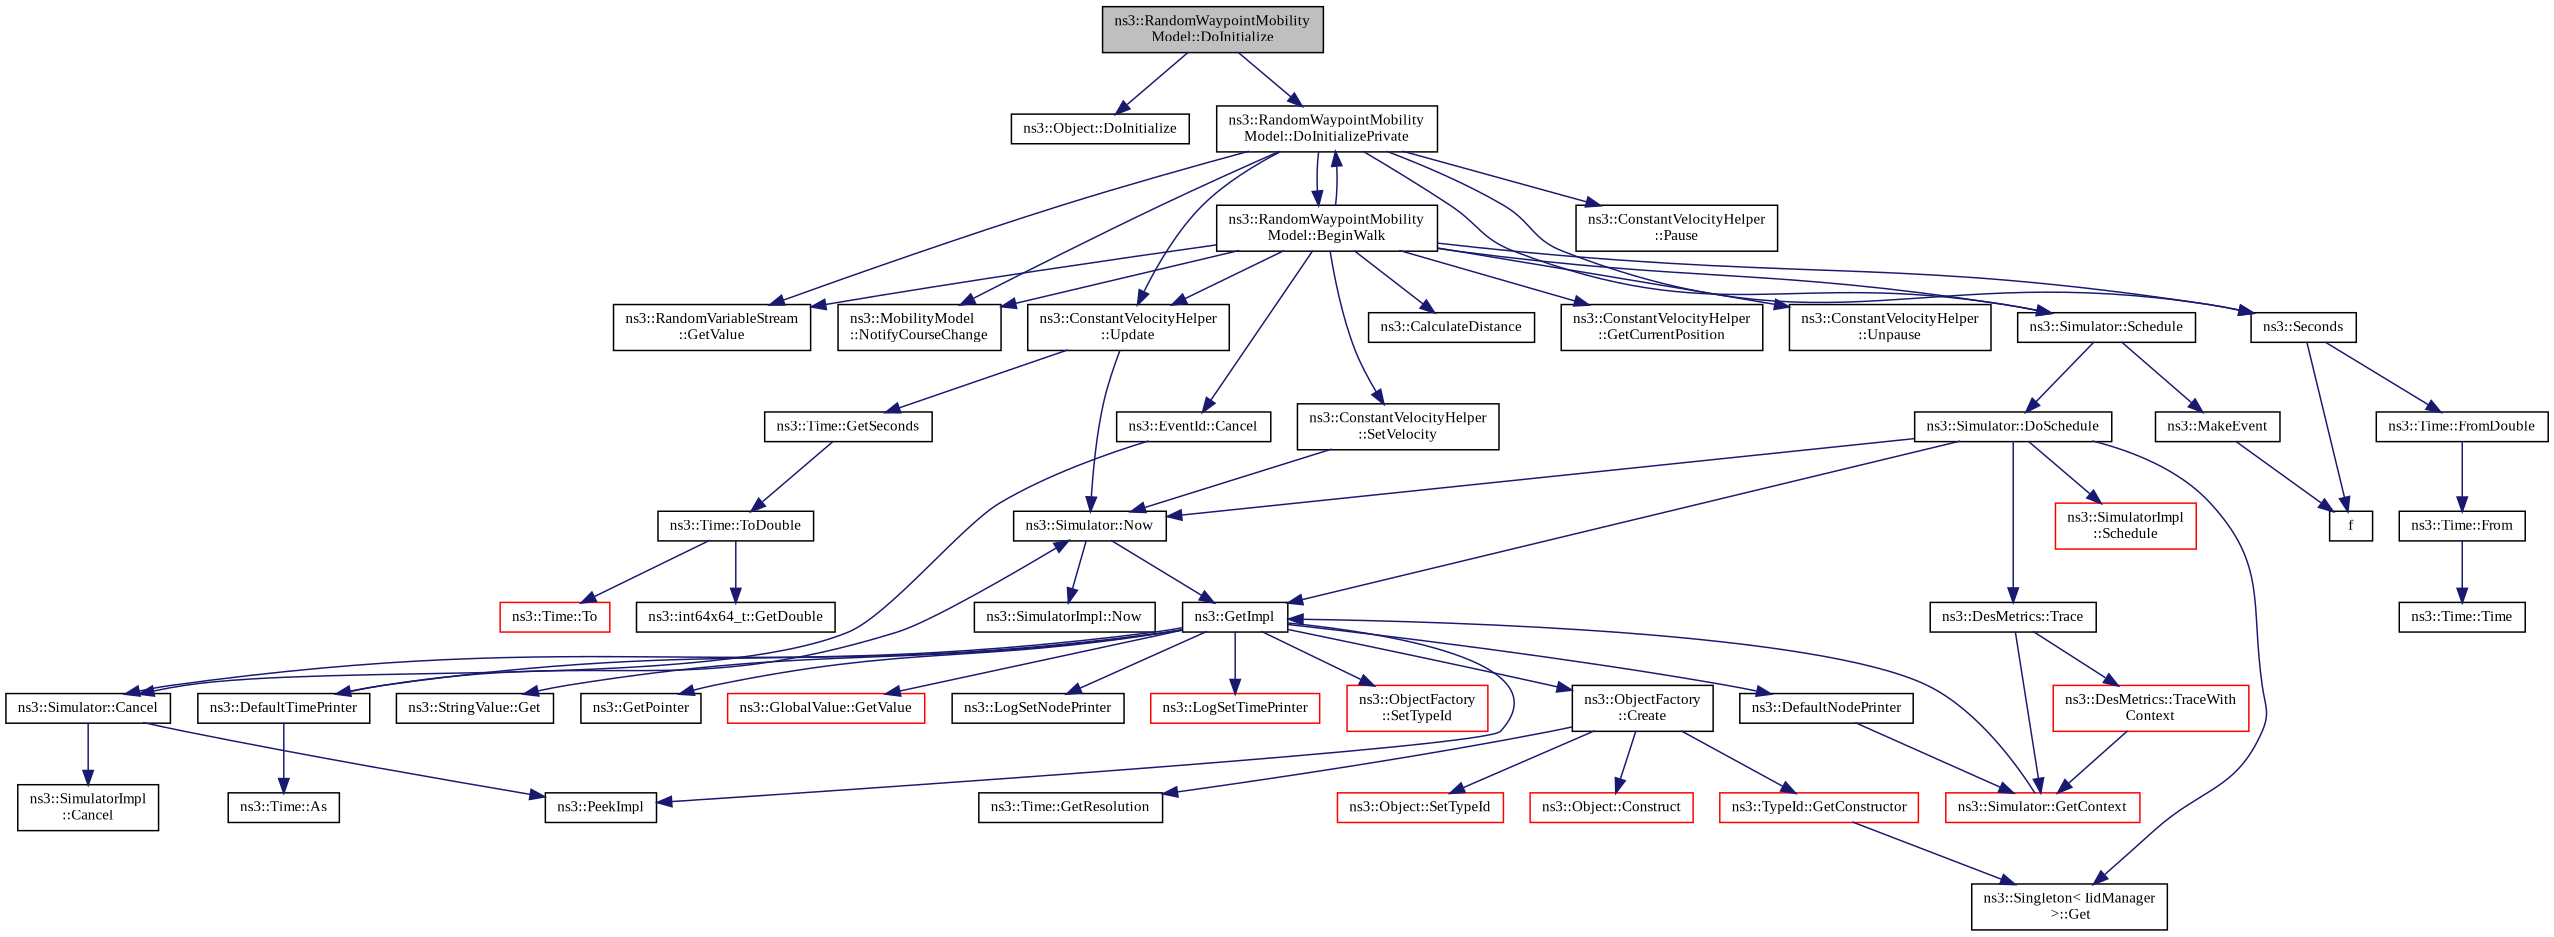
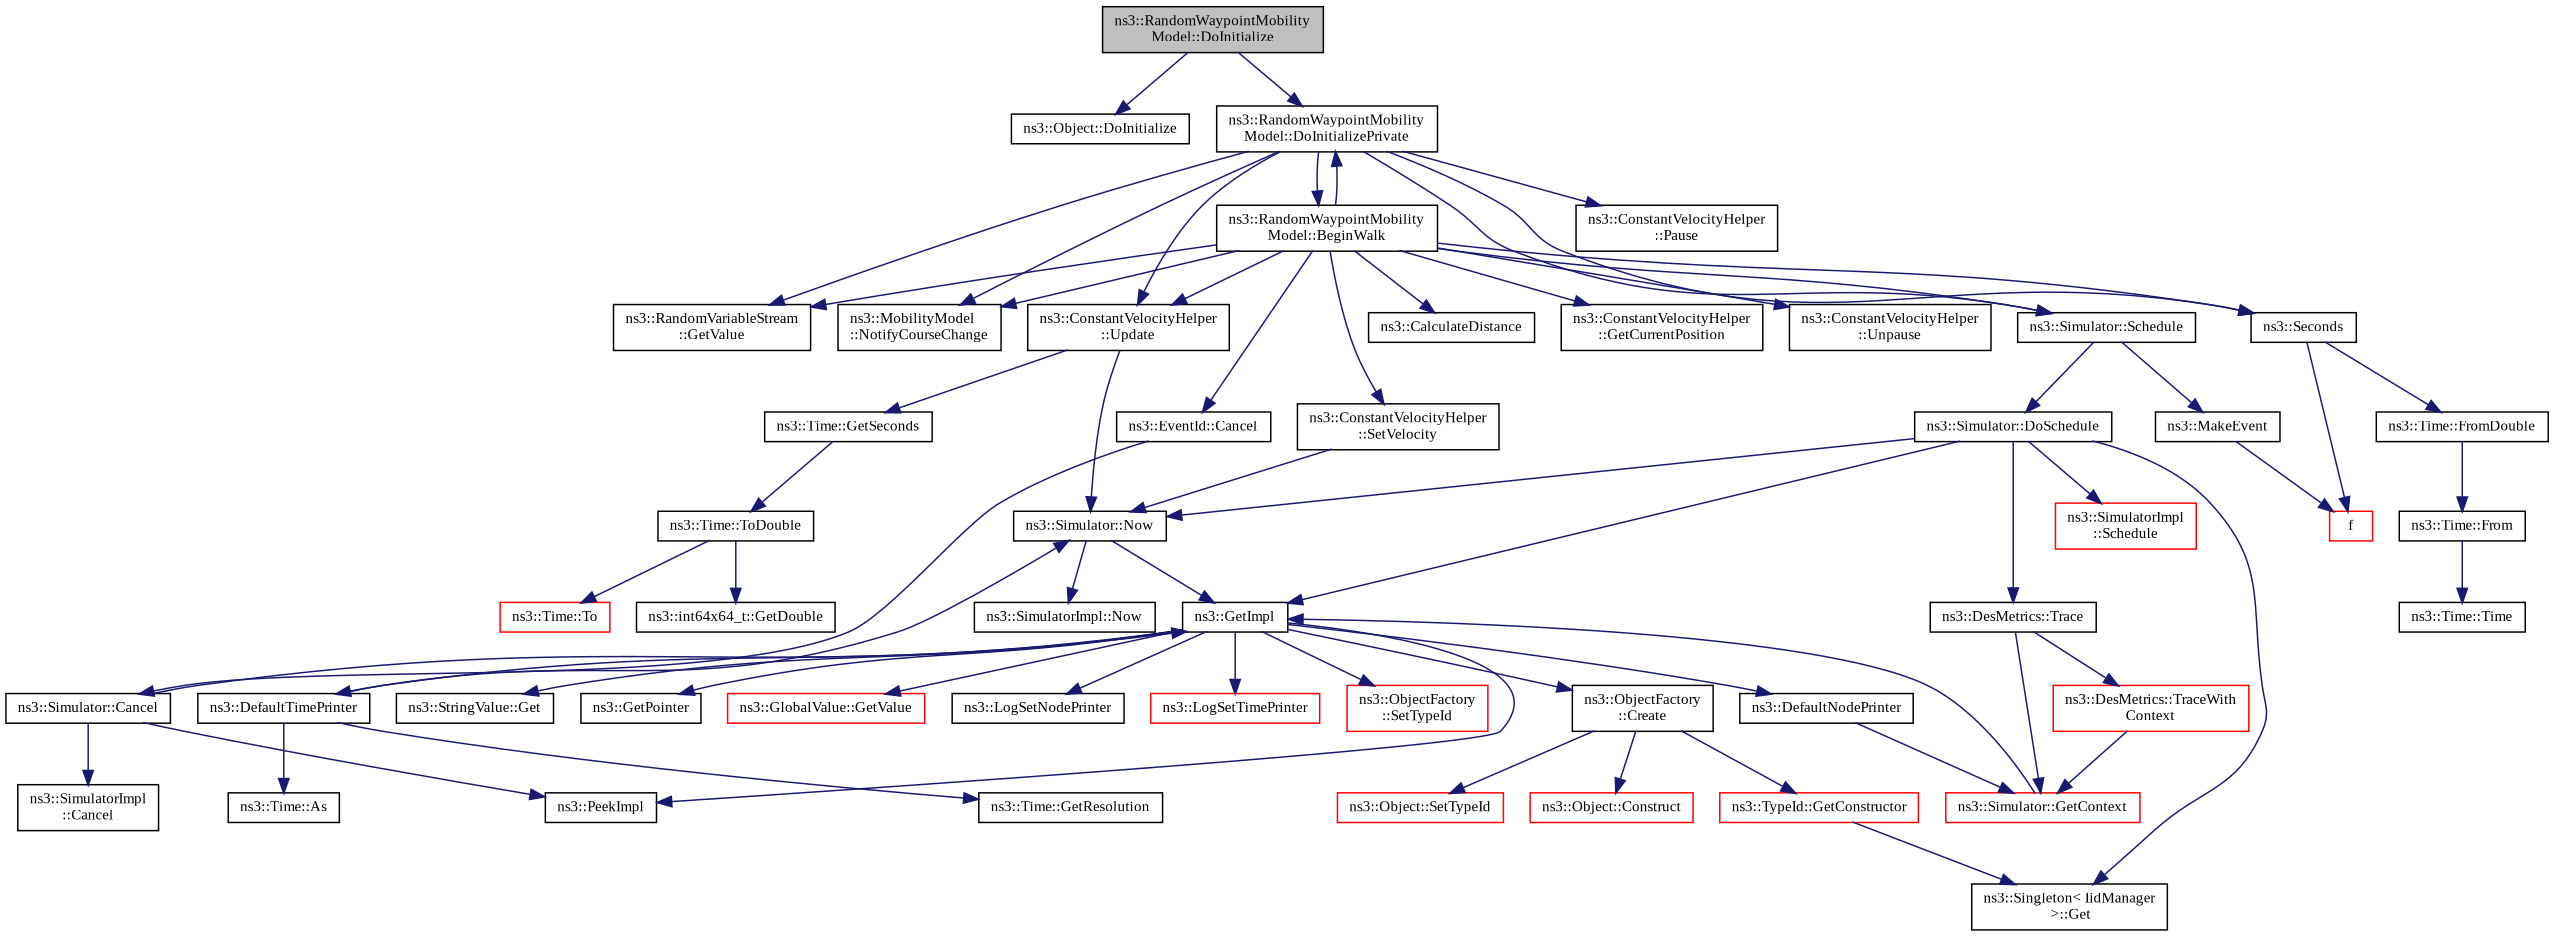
node "f": color black -> red
edge "ns3::GetImpl" -> "ns3::Simulator::Cancel": reversed
edge "ns3::ObjectFactory ::Create" -> "ns3::Time::GetResolution": now "ns3::DefaultTimePrinter" -> "ns3::Time::GetResolution"
